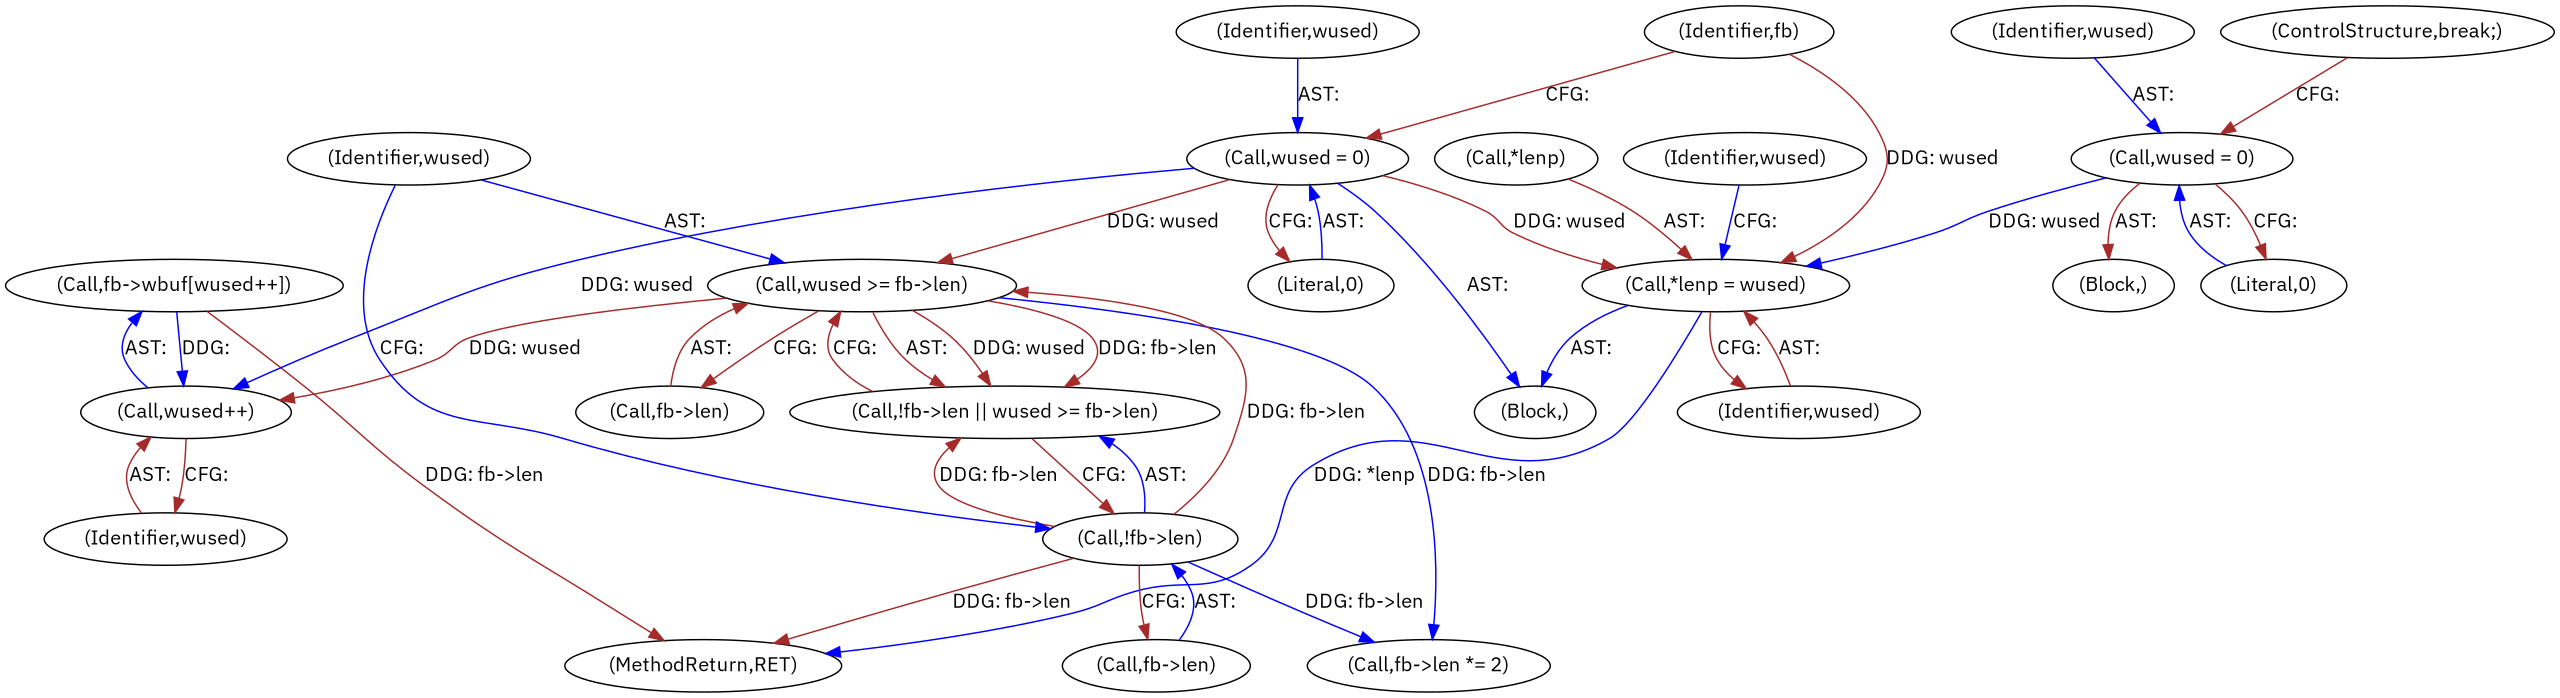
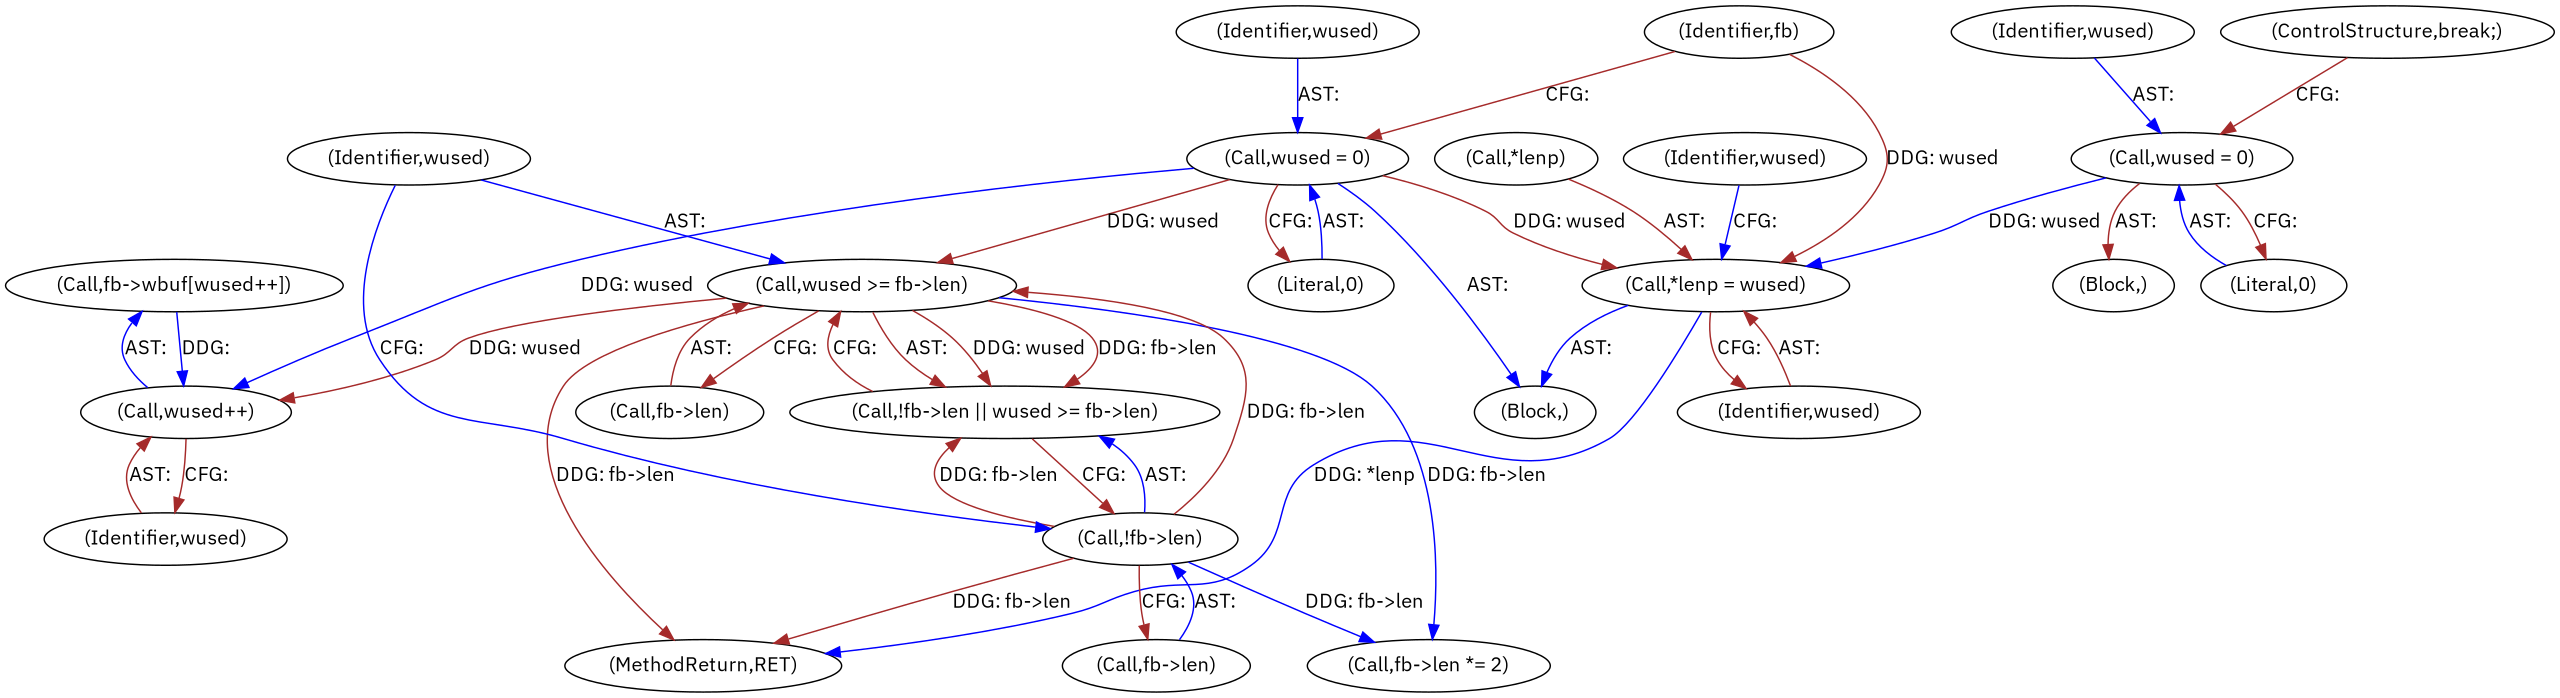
edge "(Call,fb->wbuf[wused++])" -> "(MethodReturn,RET)": now "(Call,wused >= fb->len)" -> "(MethodReturn,RET)"
